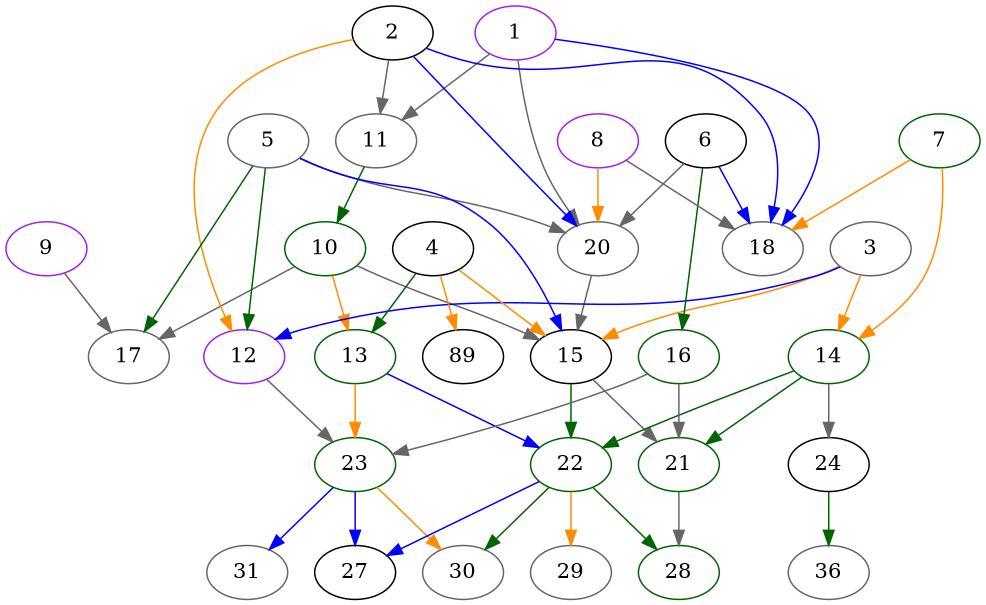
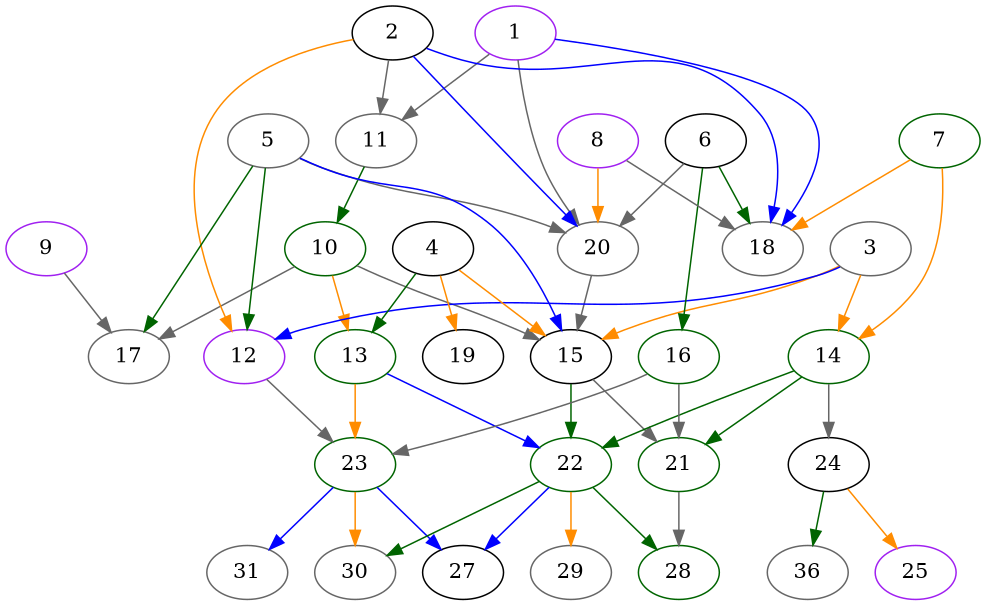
edge "6" -> "18": color blue -> darkgreen
node "89": label "89" -> "19"
node "25": added
